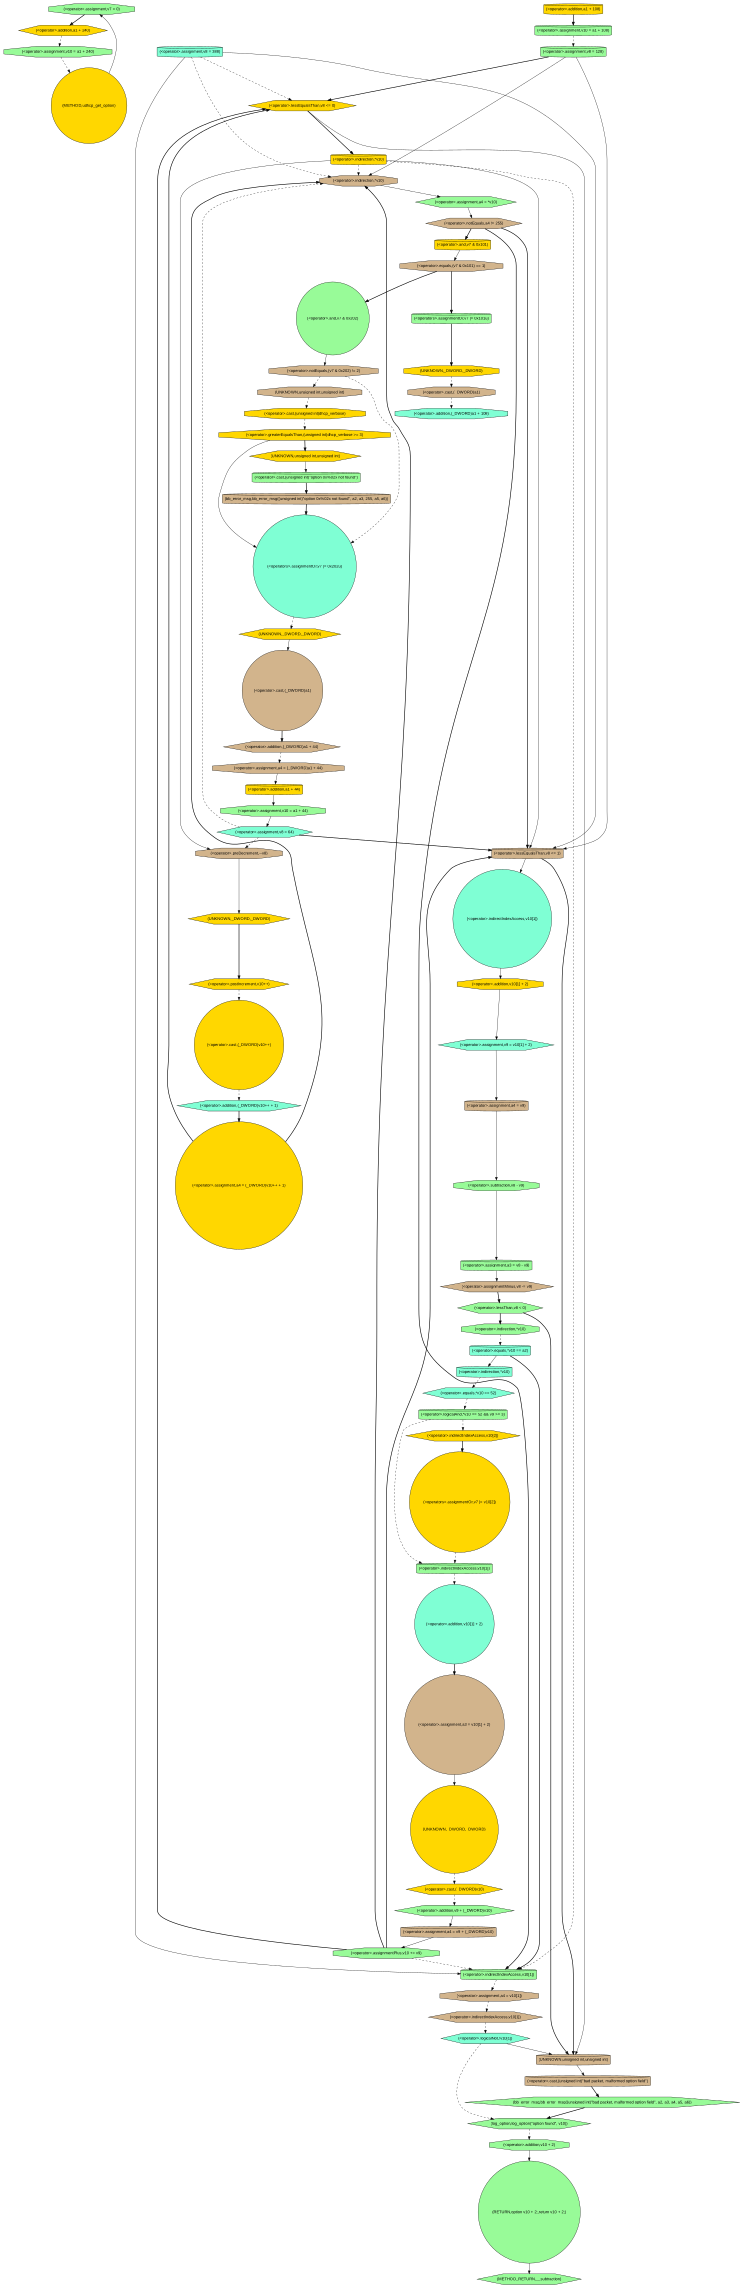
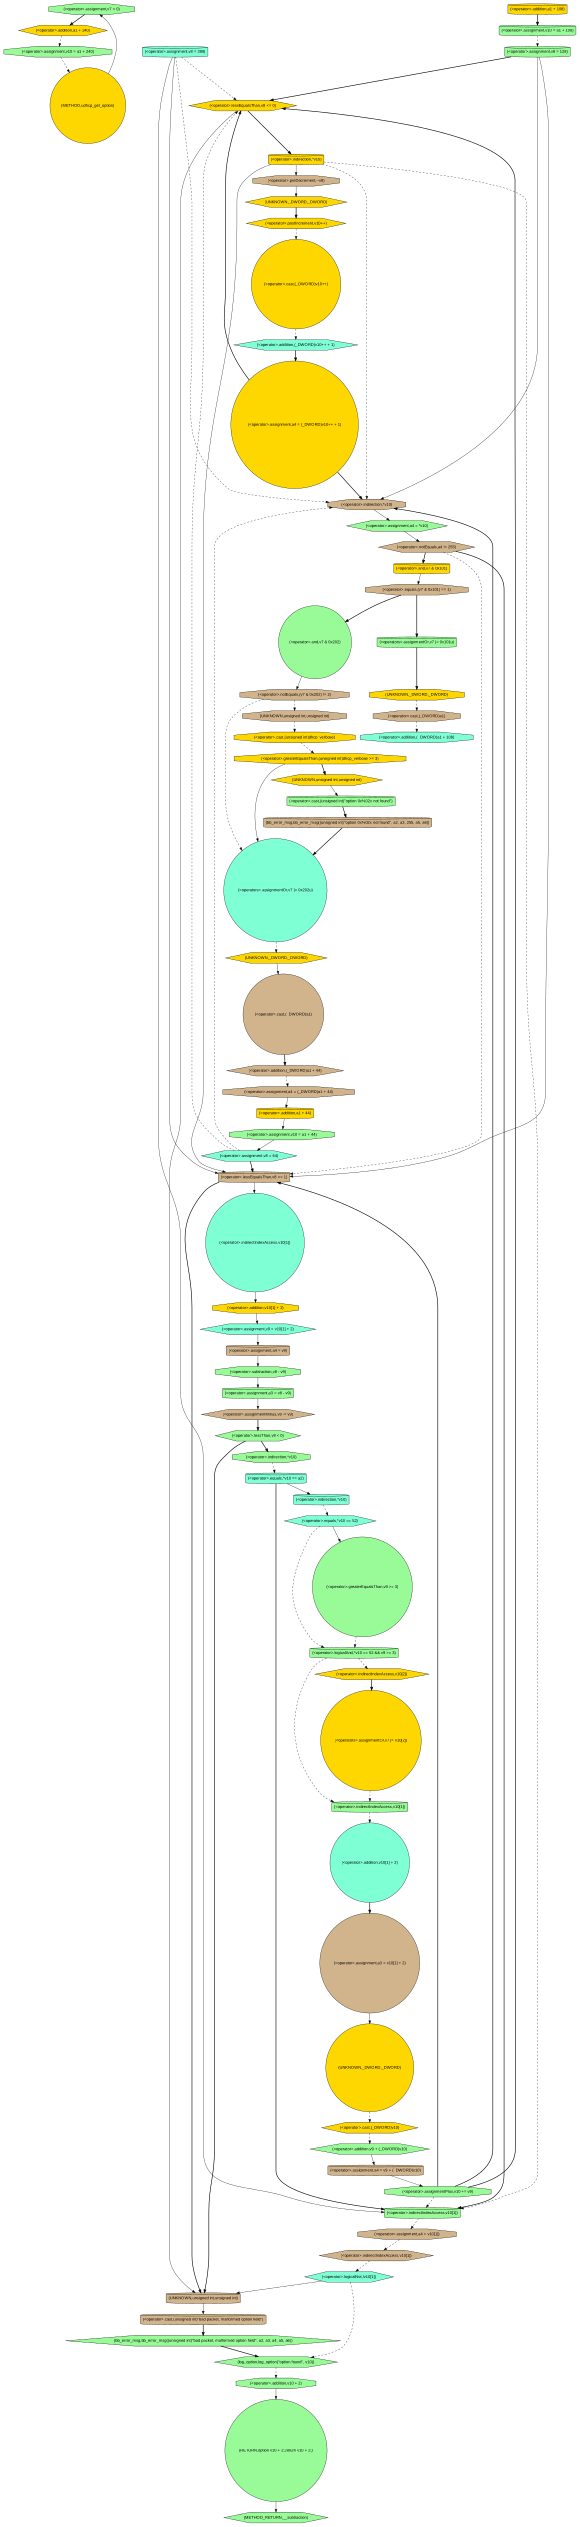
edge "(<operator>.notEquals,a4 != 255)" -> "(<operator>.lessEqualsThan,v8 <= 1)": style bold -> dashed
edge "(<operator>.assignment,v8 = 64)" -> "(<operator>.preDecrement,--v8)": now "(<operator>.assignment,v8 = 64)" -> "(<operator>.lessEqualsThan,v8 <= 0)"
node "(<operator>.greaterEqualsThan,v9 >= 3)": added
